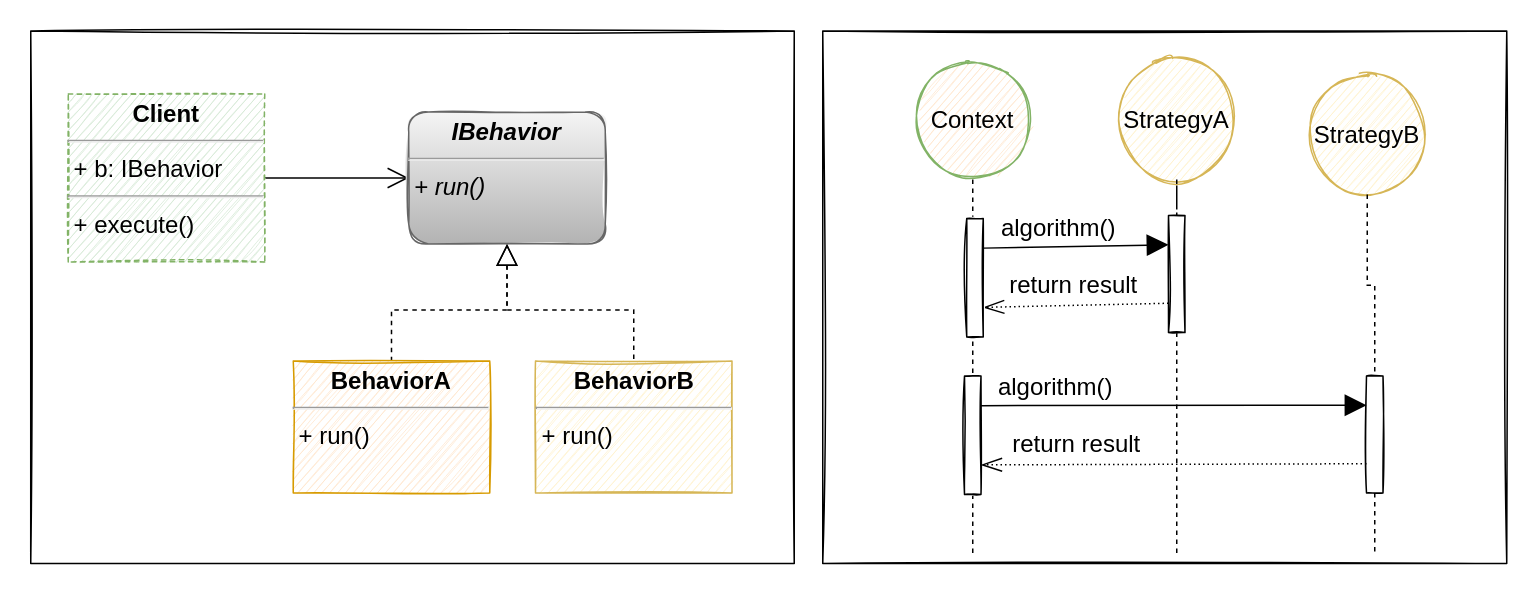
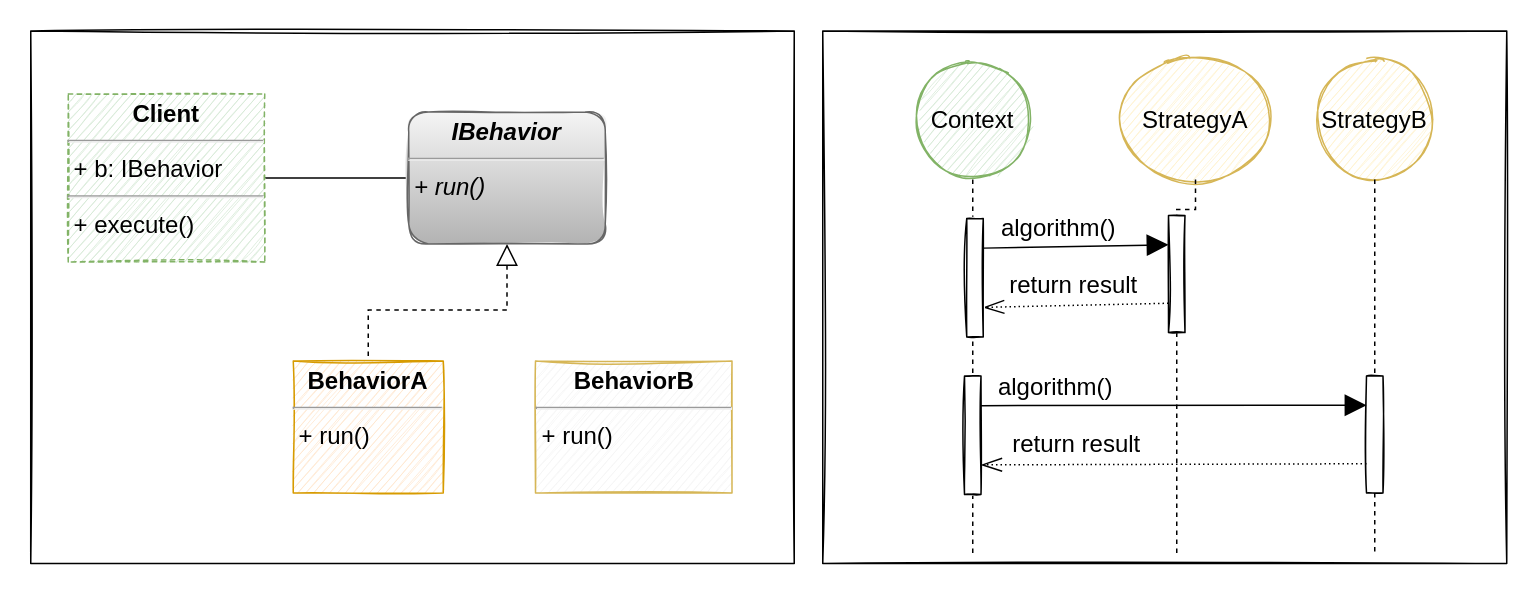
node "Context": fillcolor #ffe6cc -> #d5e8d4
node "StrategyA": size 120x120 -> 158x120
node "StrategyB": moved (1367, 134) -> (1375, 119)
edge "Client + b: IBehavior + execute()" -> "IBehavior + run()": arrowhead open -> none
edge "BehaviorB + run()" -> "IBehavior + run()": removed
node "BehaviorA + run()": size 197x132 -> 150x132
node "BehaviorB + run()": fillcolor #fff2cc -> #f5f5f5
